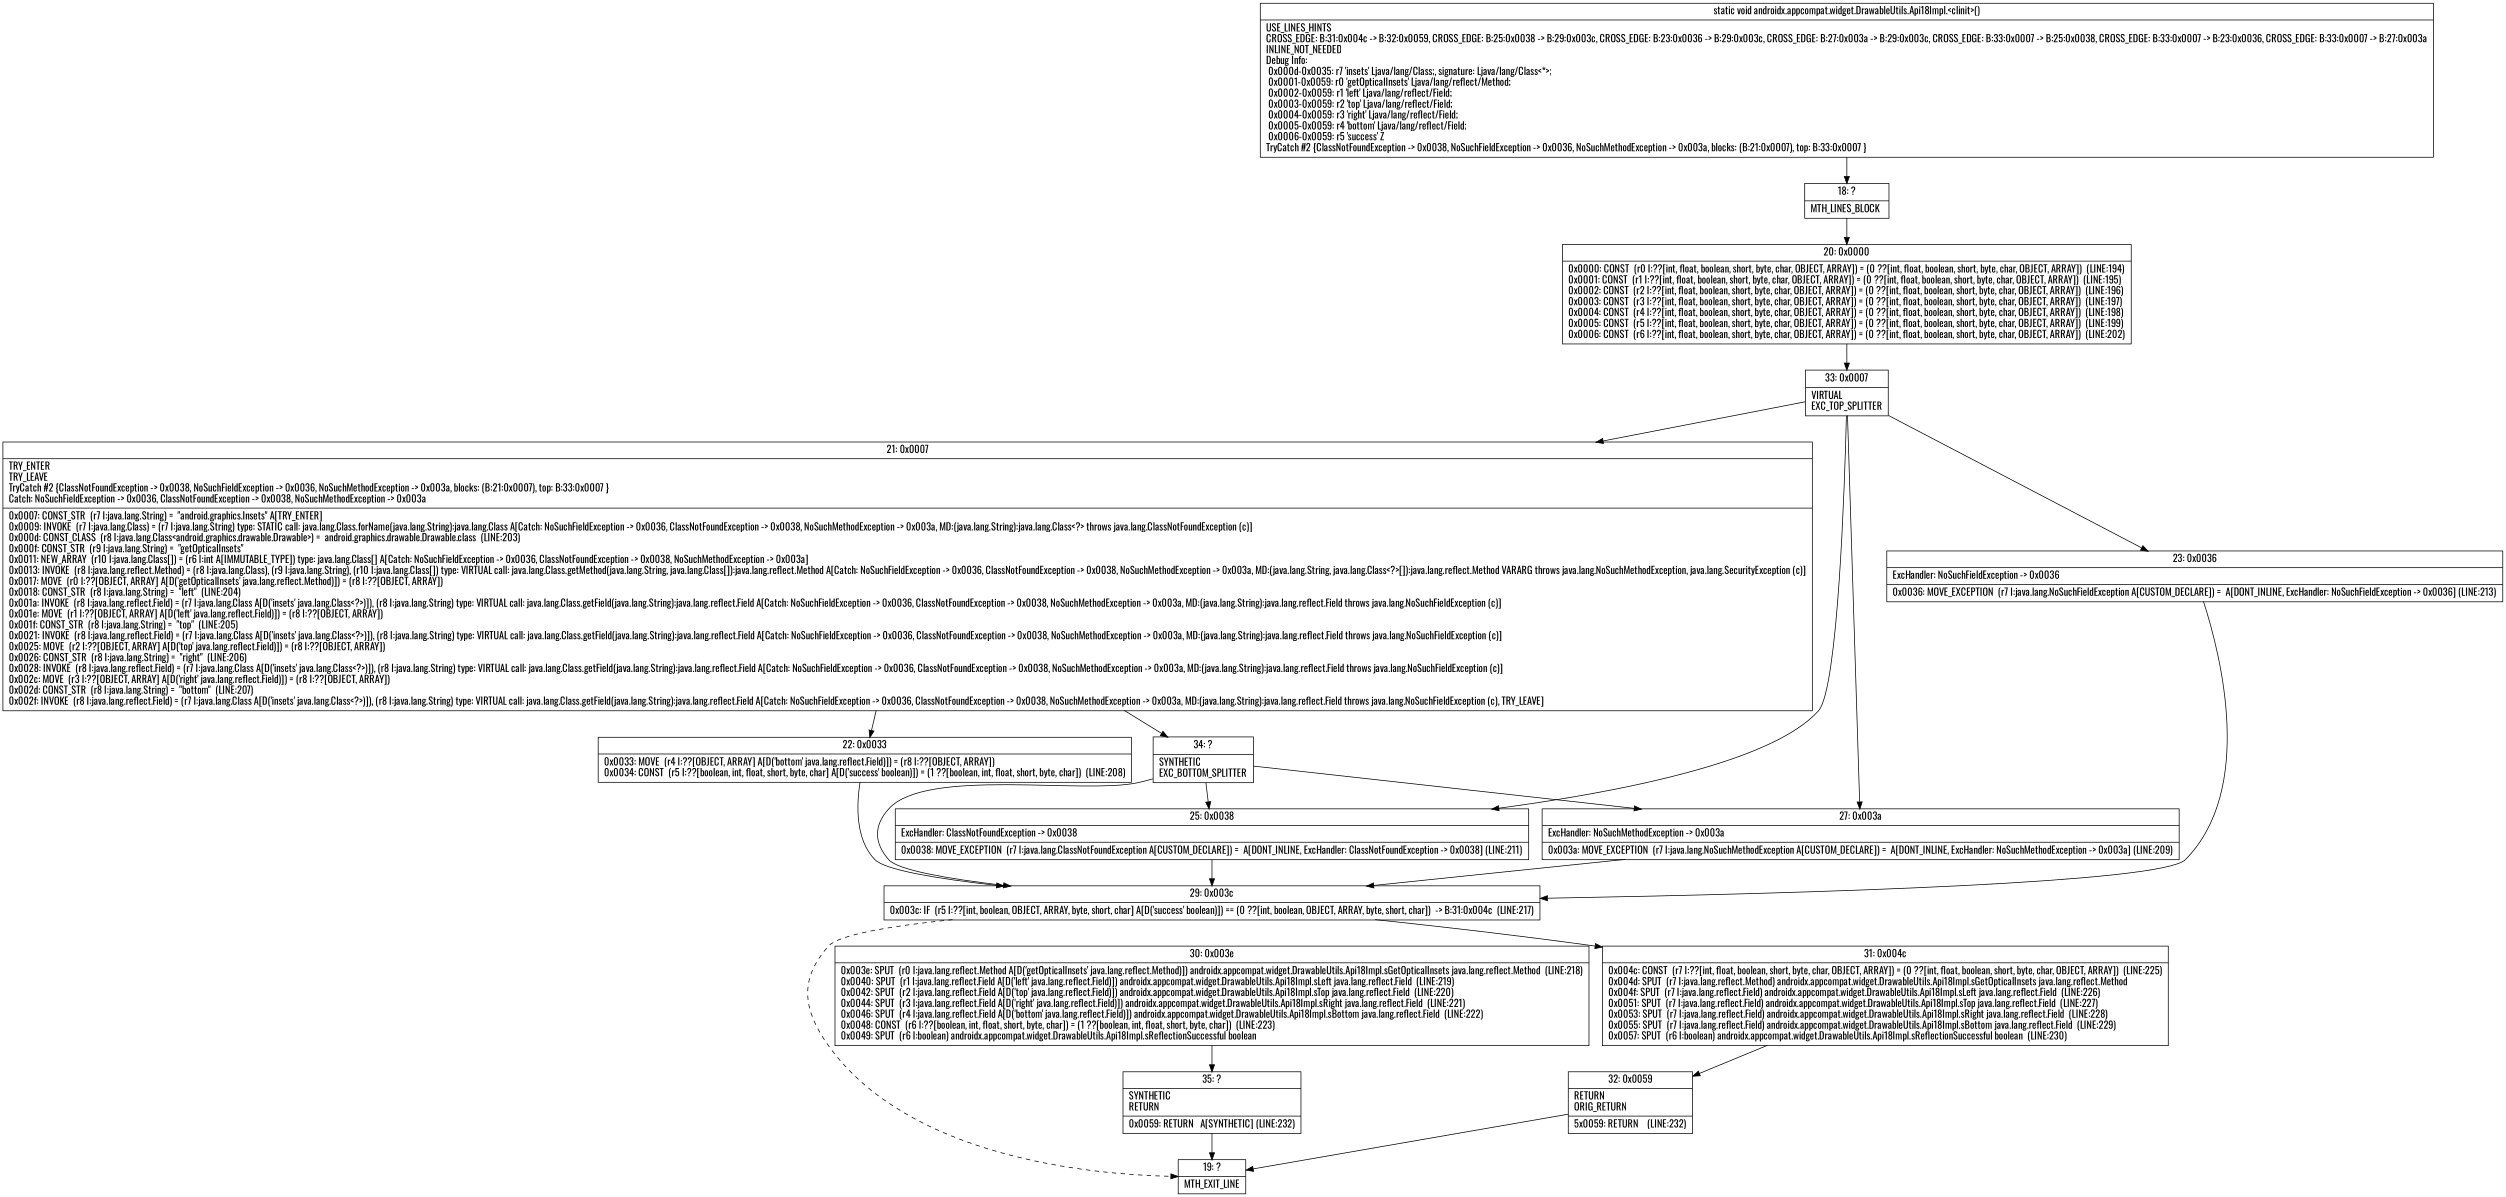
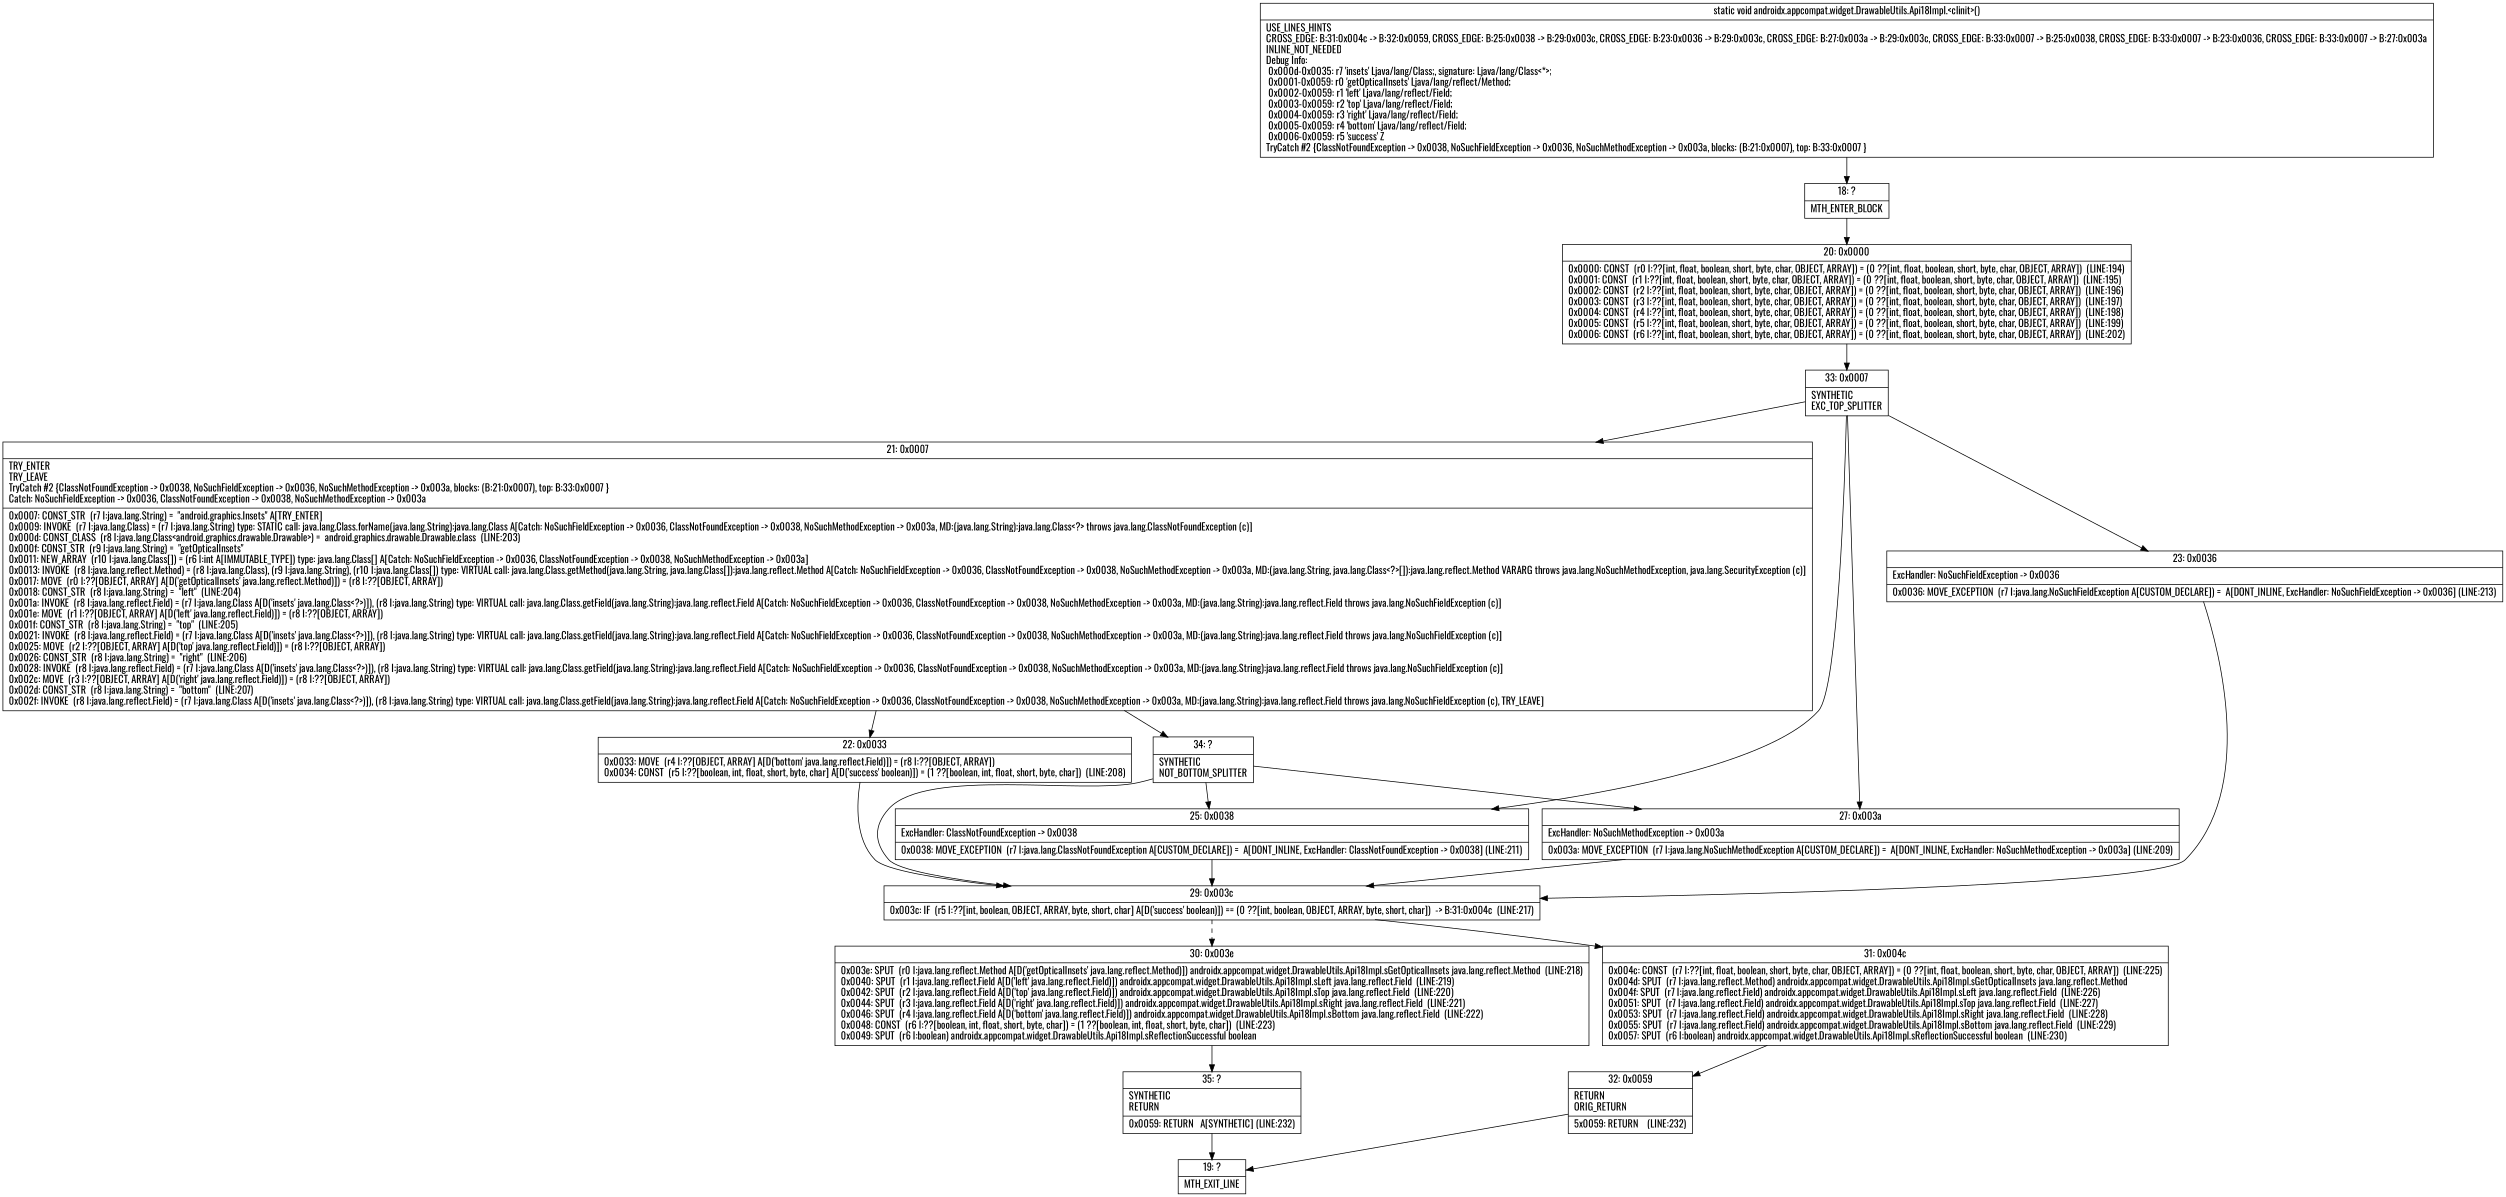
node "18: ?": text "MTH_LINES_BLOCK" -> "MTH_ENTER_BLOCK"
node "33: 0x0007": text "VIRTUAL" -> "SYNTHETIC"
node "34: ?": text "EXC_BOTTOM_SPLITTER" -> "NOT_BOTTOM_SPLITTER"
edge "29: 0x003c" -> "19: ?": now "29: 0x003c" -> "30: 0x003e"
